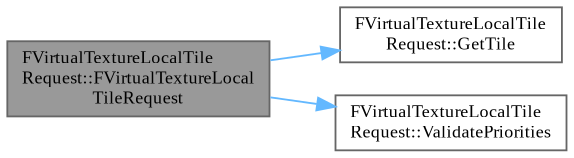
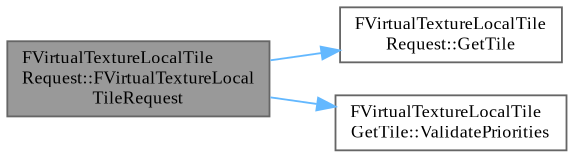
node "FVirtualTextureLocalTile Request::ValidatePriorities": label "FVirtualTextureLocalTile Request::ValidatePriorities" -> "FVirtualTextureLocalTile GetTile::ValidatePriorities"
